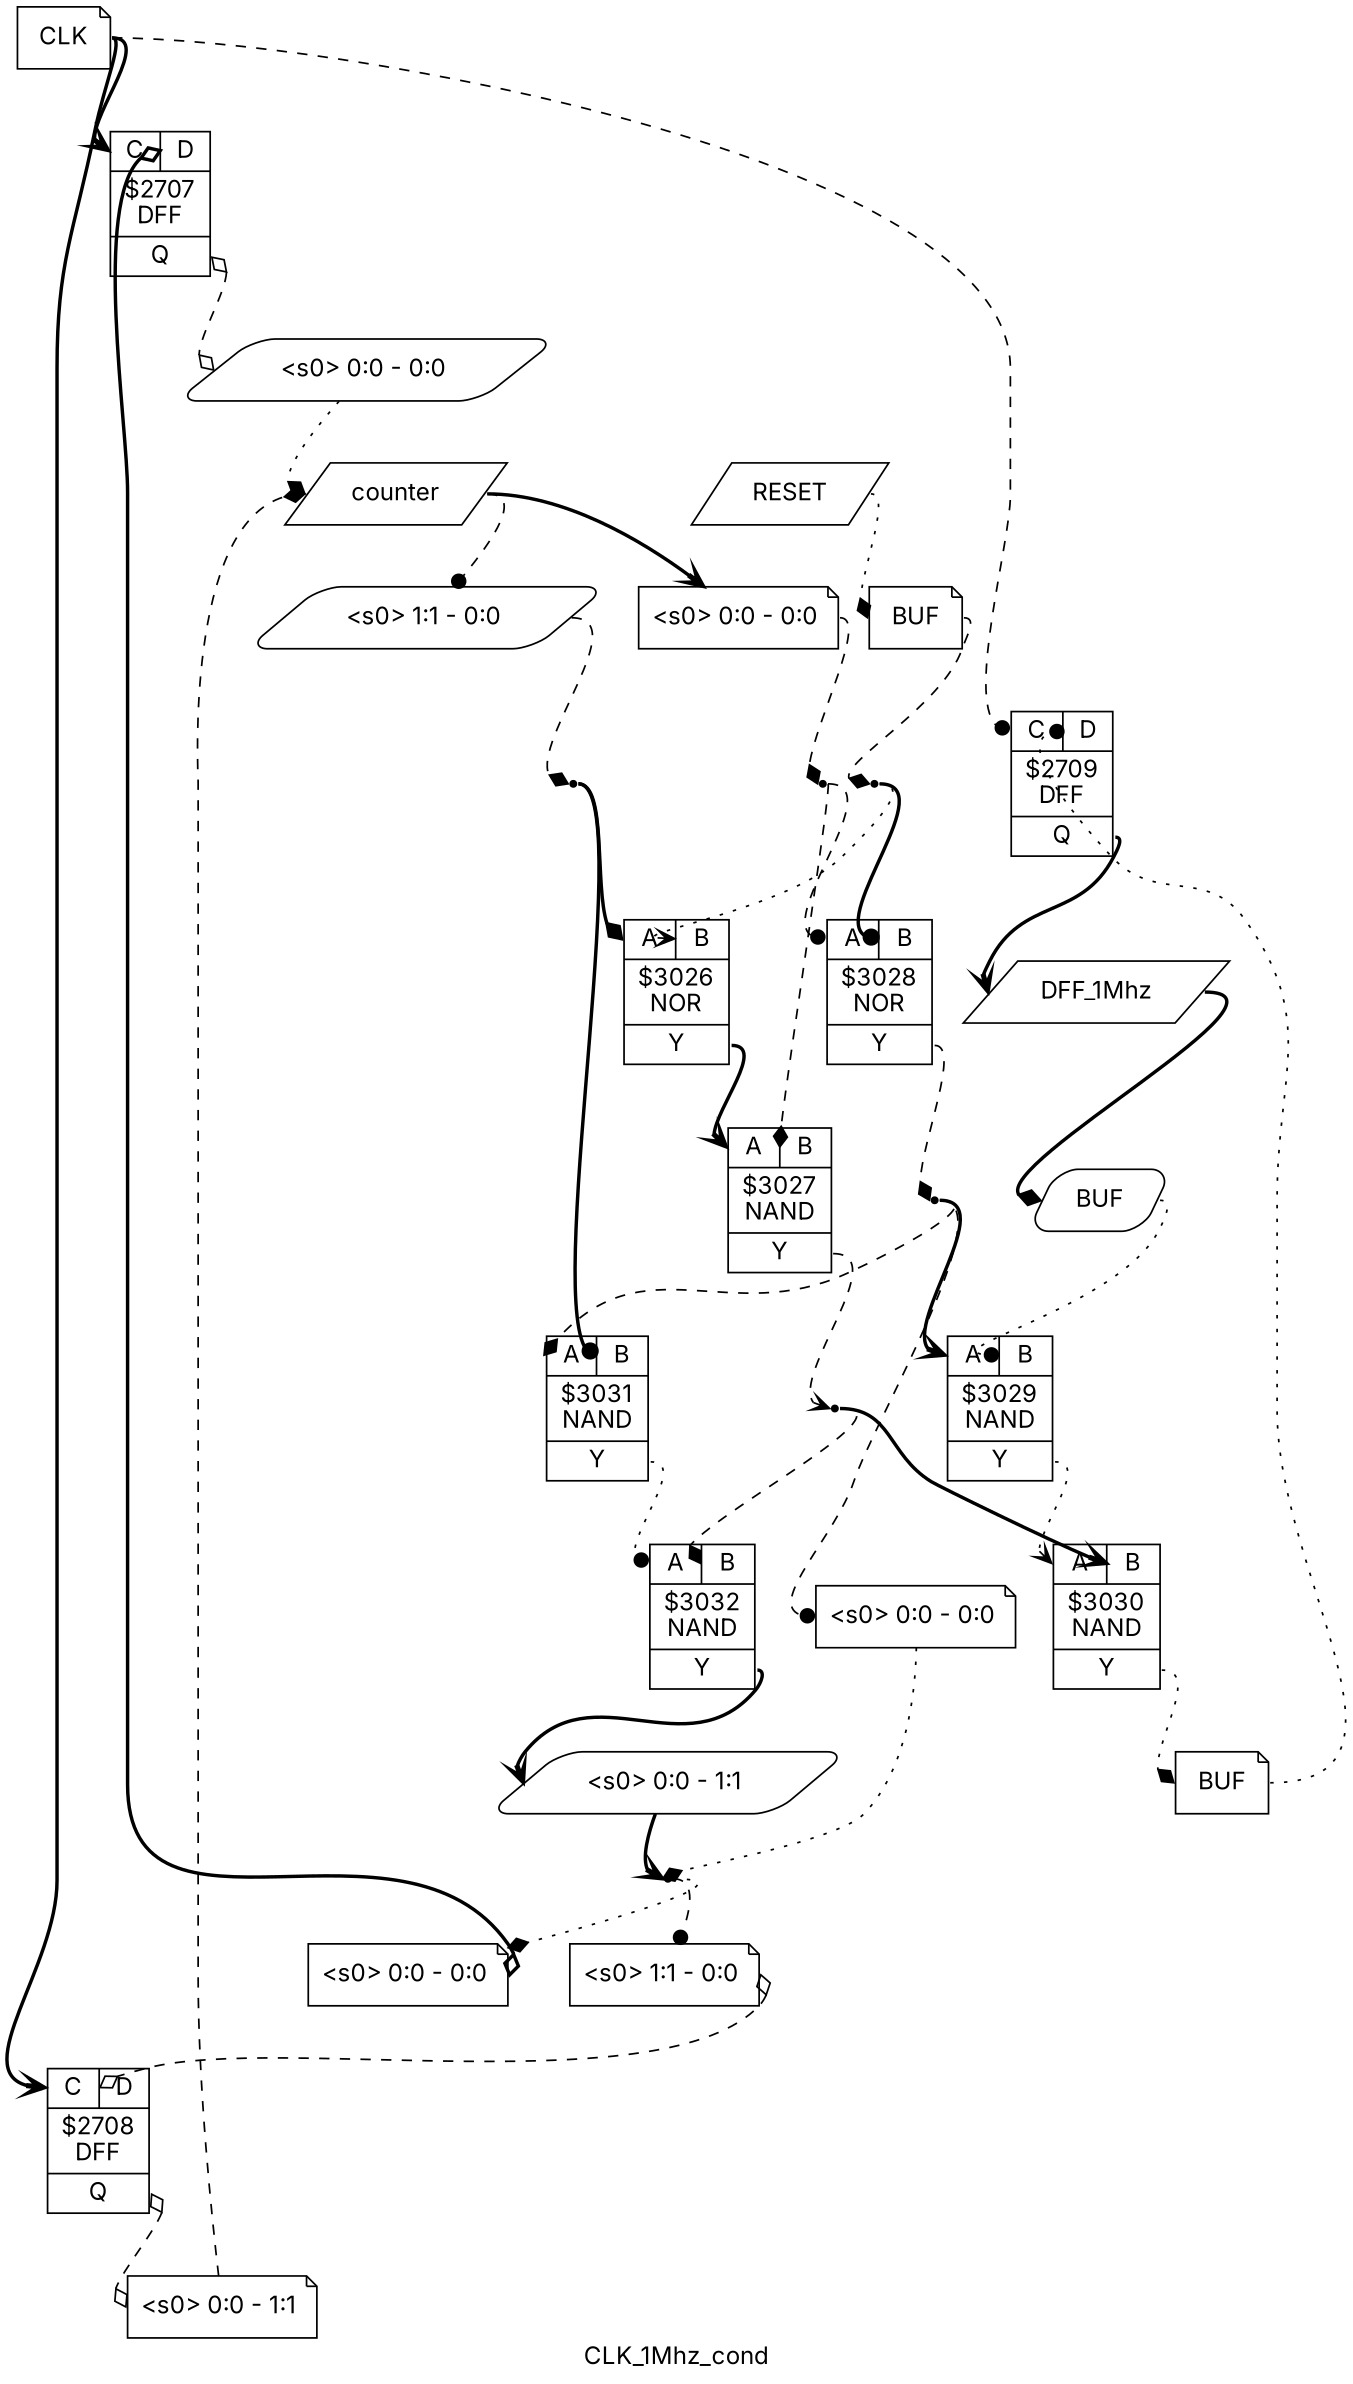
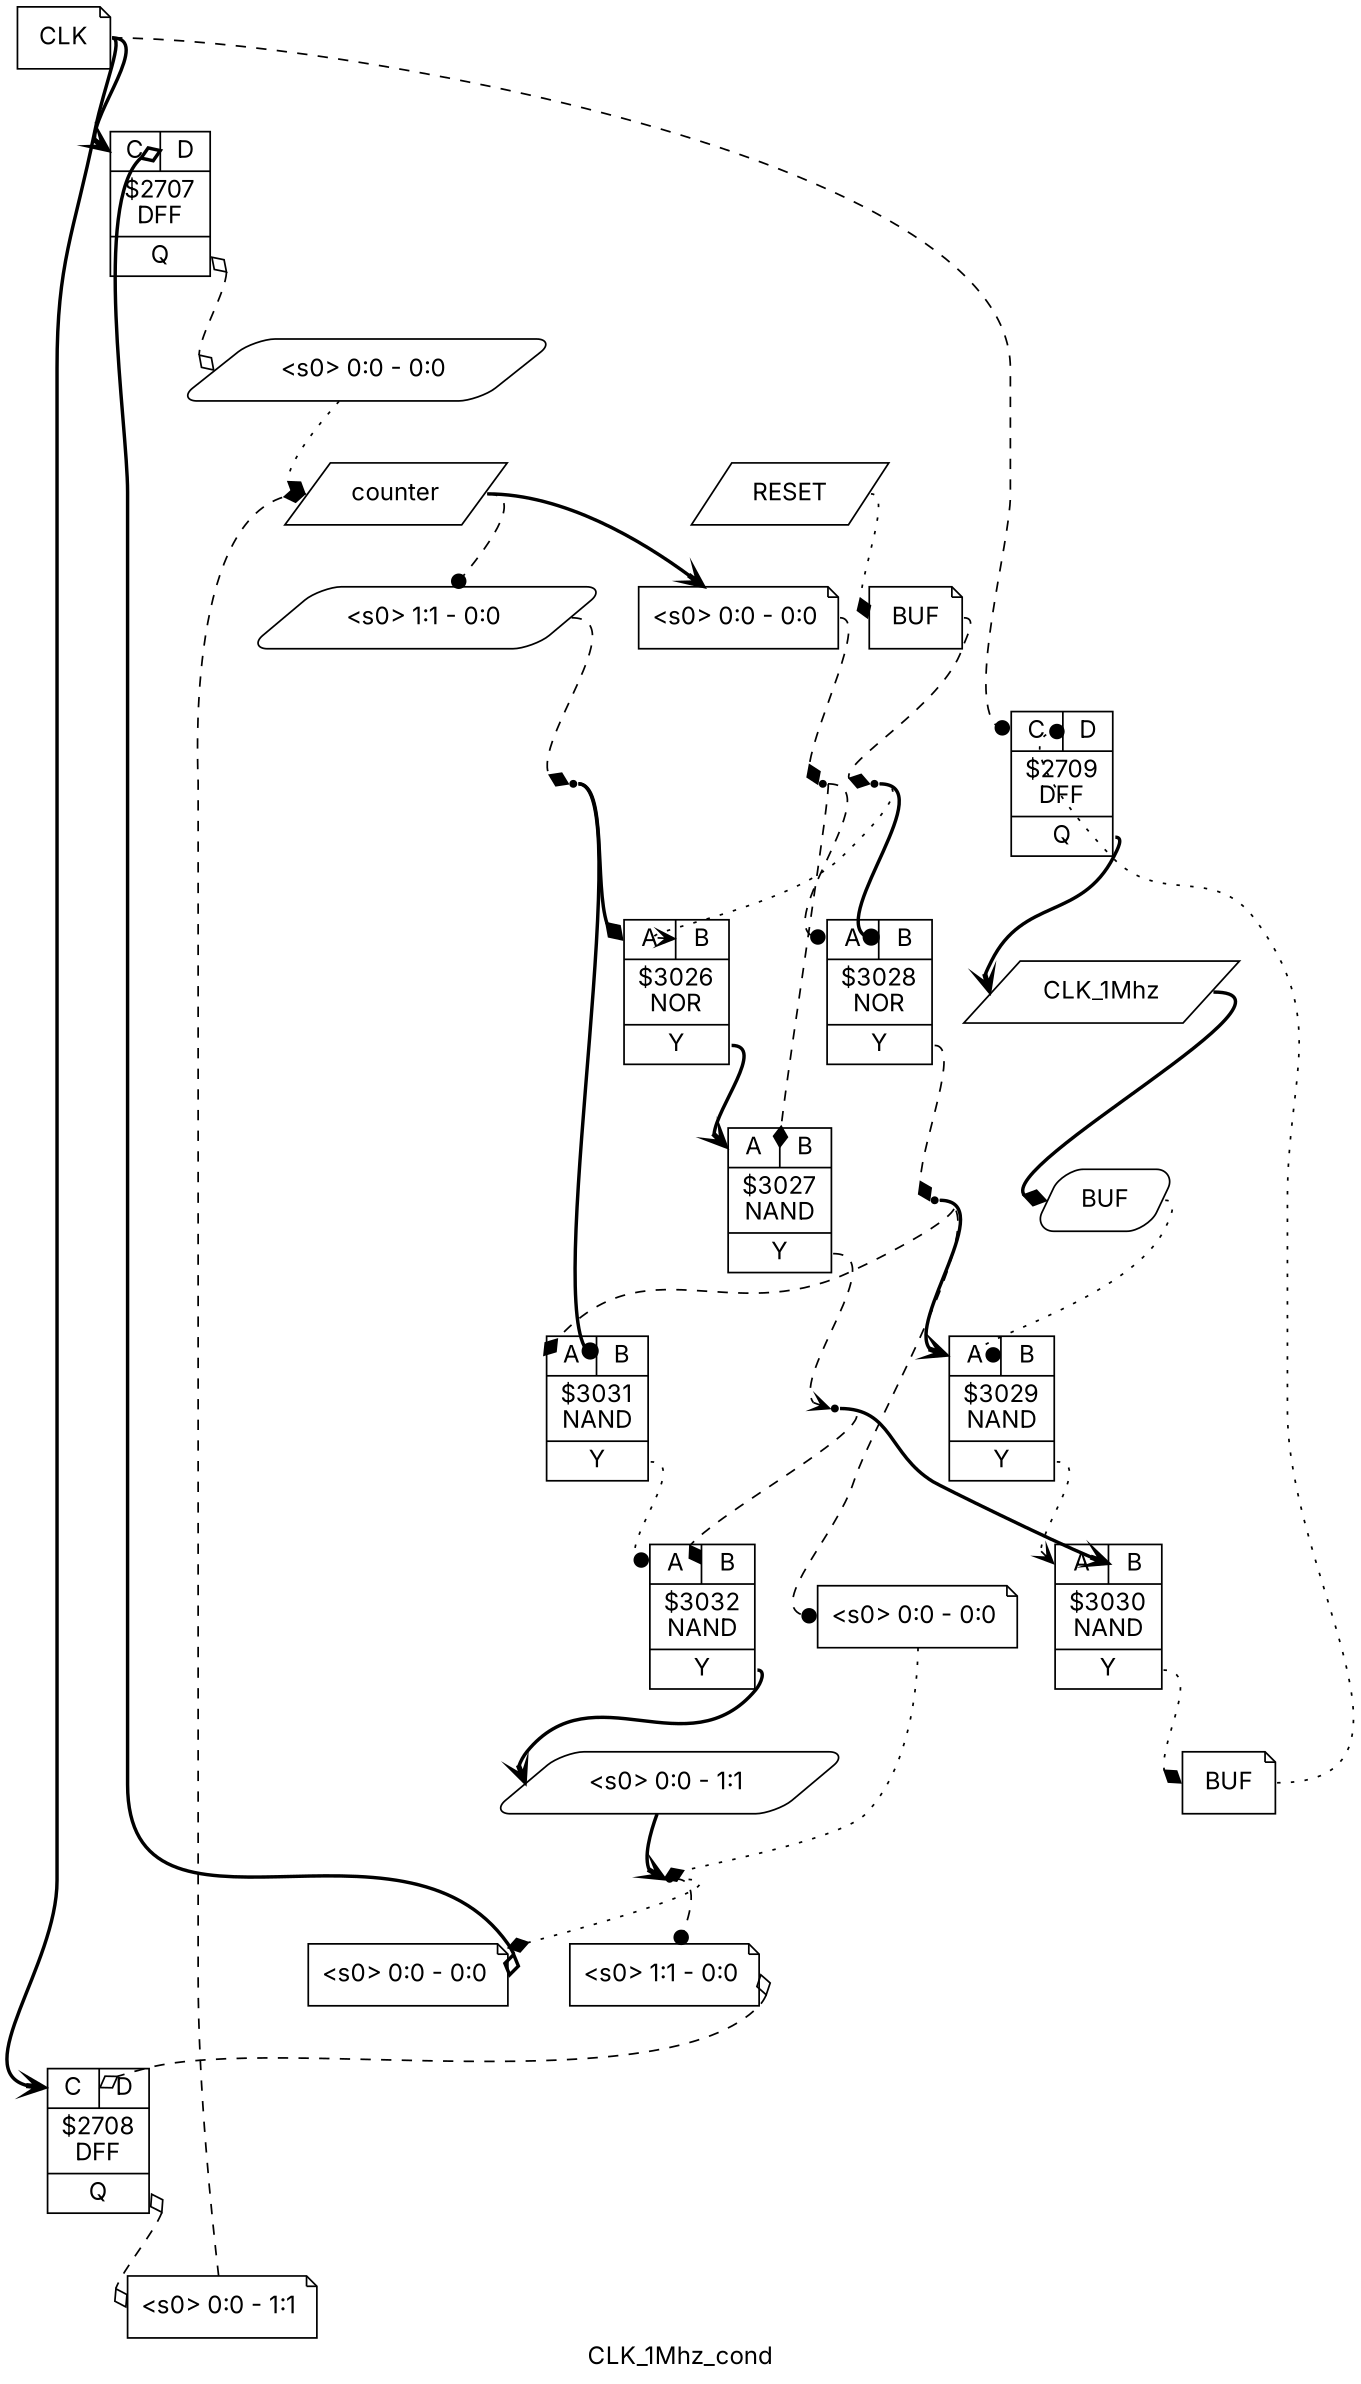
node "DFF_1Mhz": label "DFF_1Mhz" -> "CLK_1Mhz"
